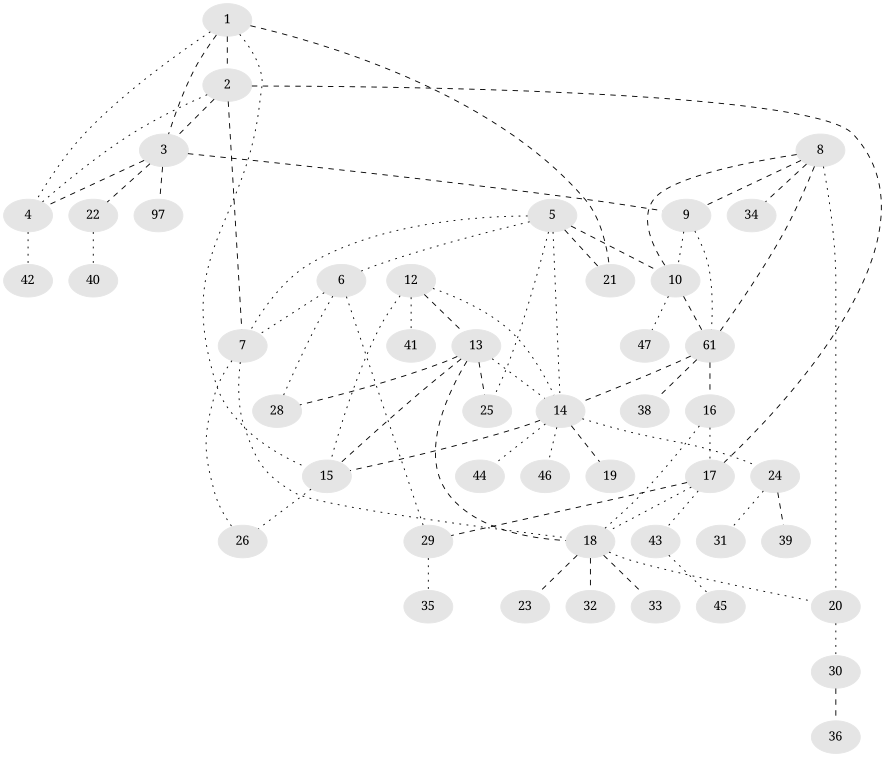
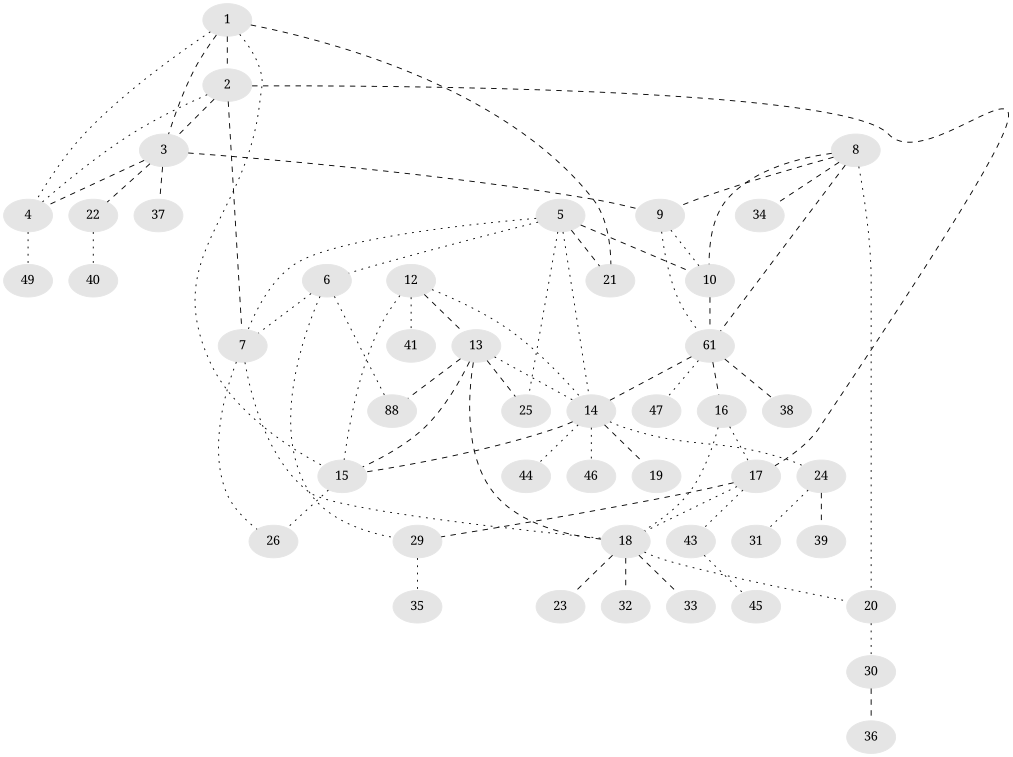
node "97": label "97" -> "37"
node "42": label "42" -> "49"
edge "10" -- "47": now "61" -- "47"
node "28": label "28" -> "88"
